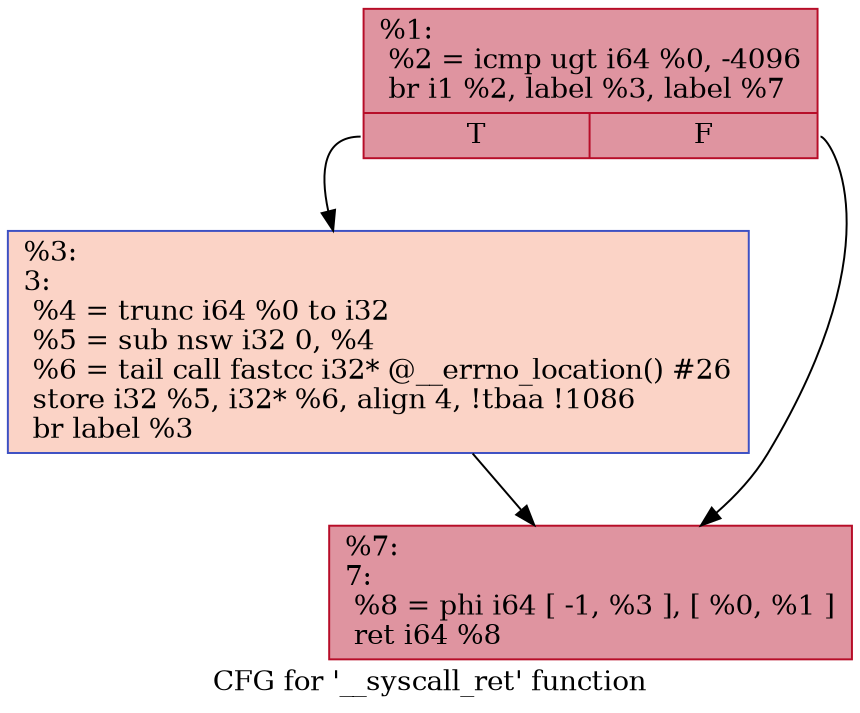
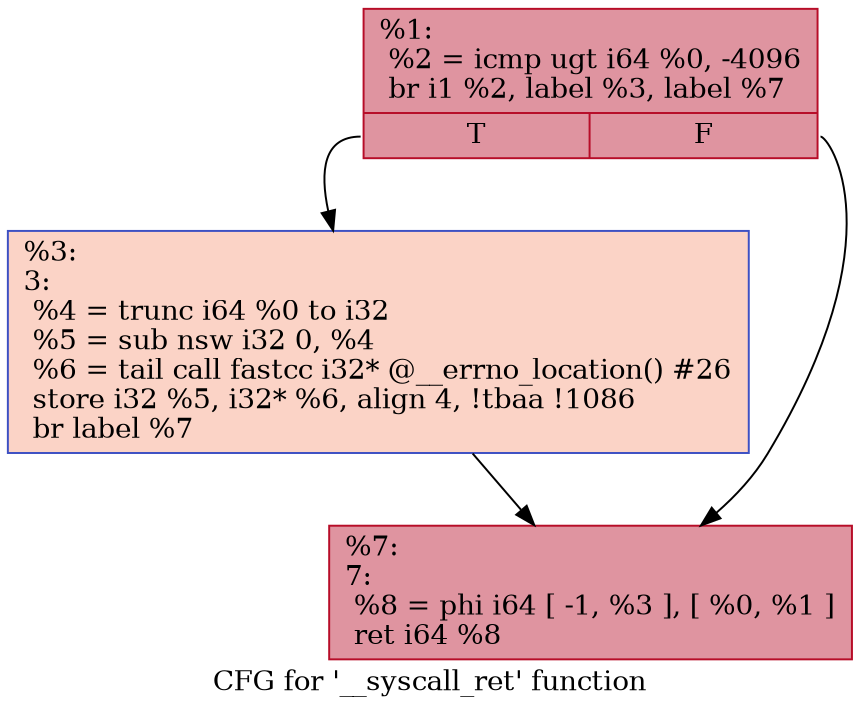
node "%3:": text "br label %3" -> "br label %7"
